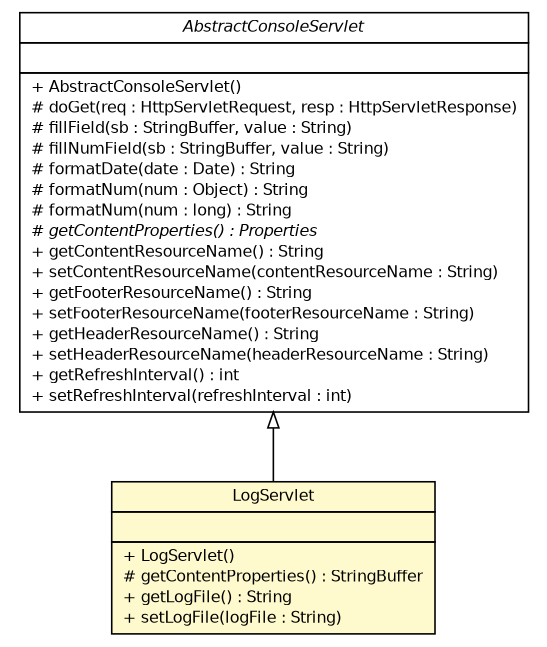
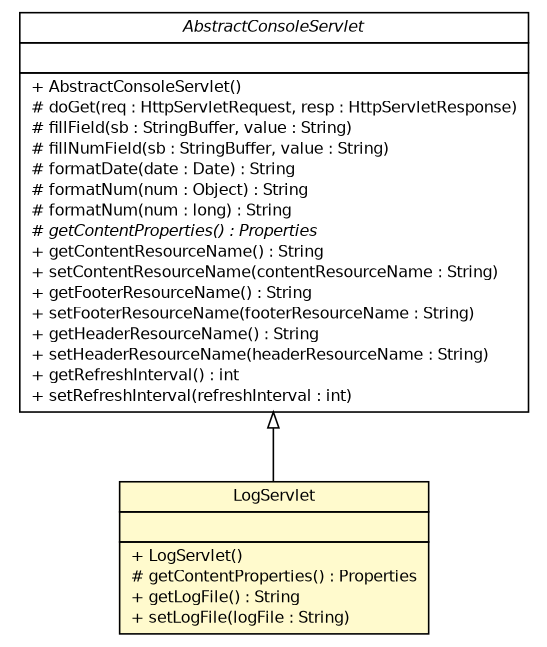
node "LogServlet": text "# getContentProperties() : StringBuffer" -> "# getContentProperties() : Properties"
